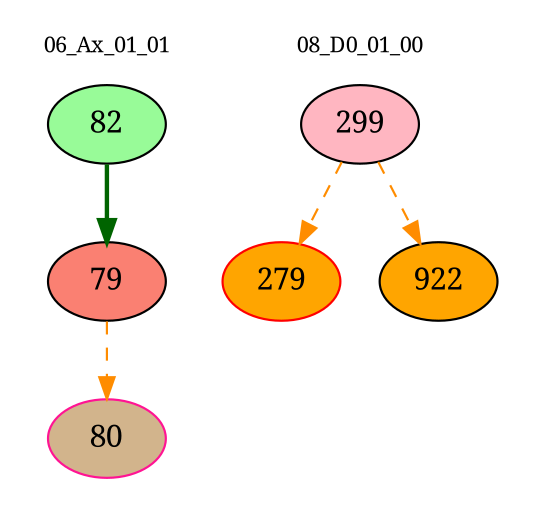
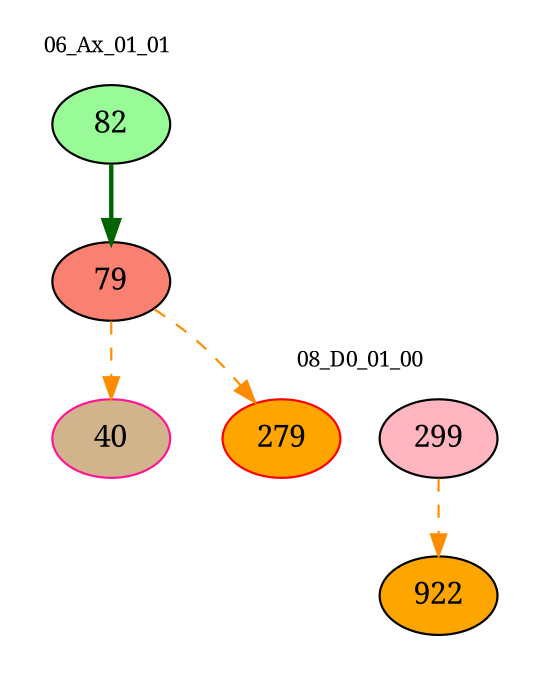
edge "299" -> "279": now "79" -> "279"
node "80": label "80" -> "40"
